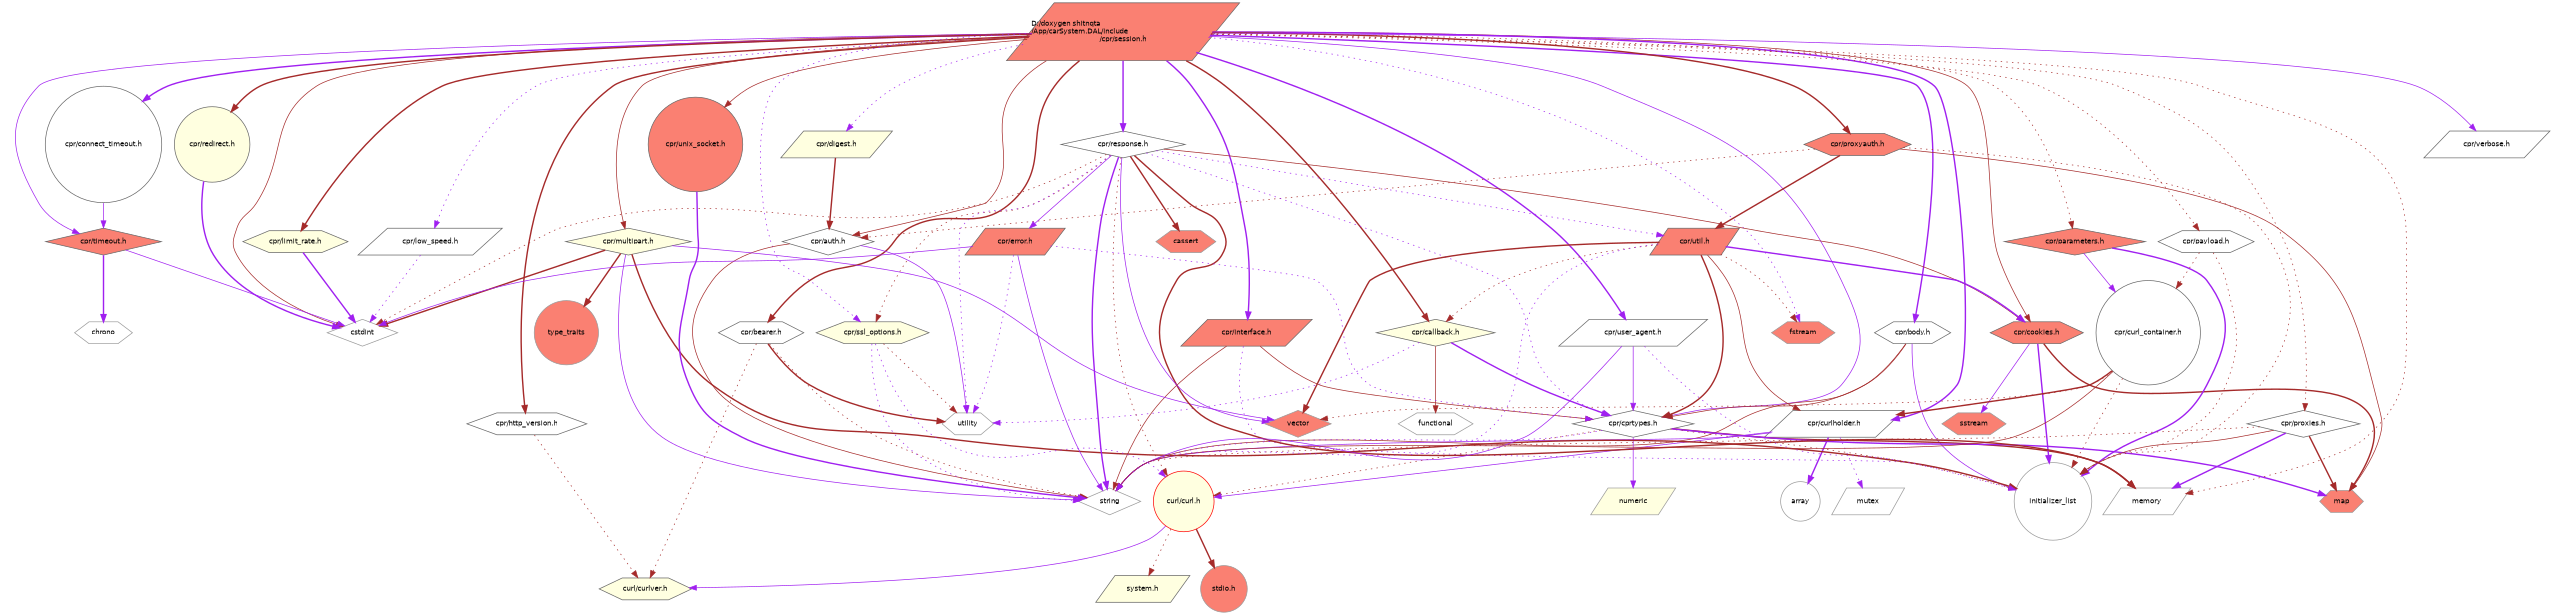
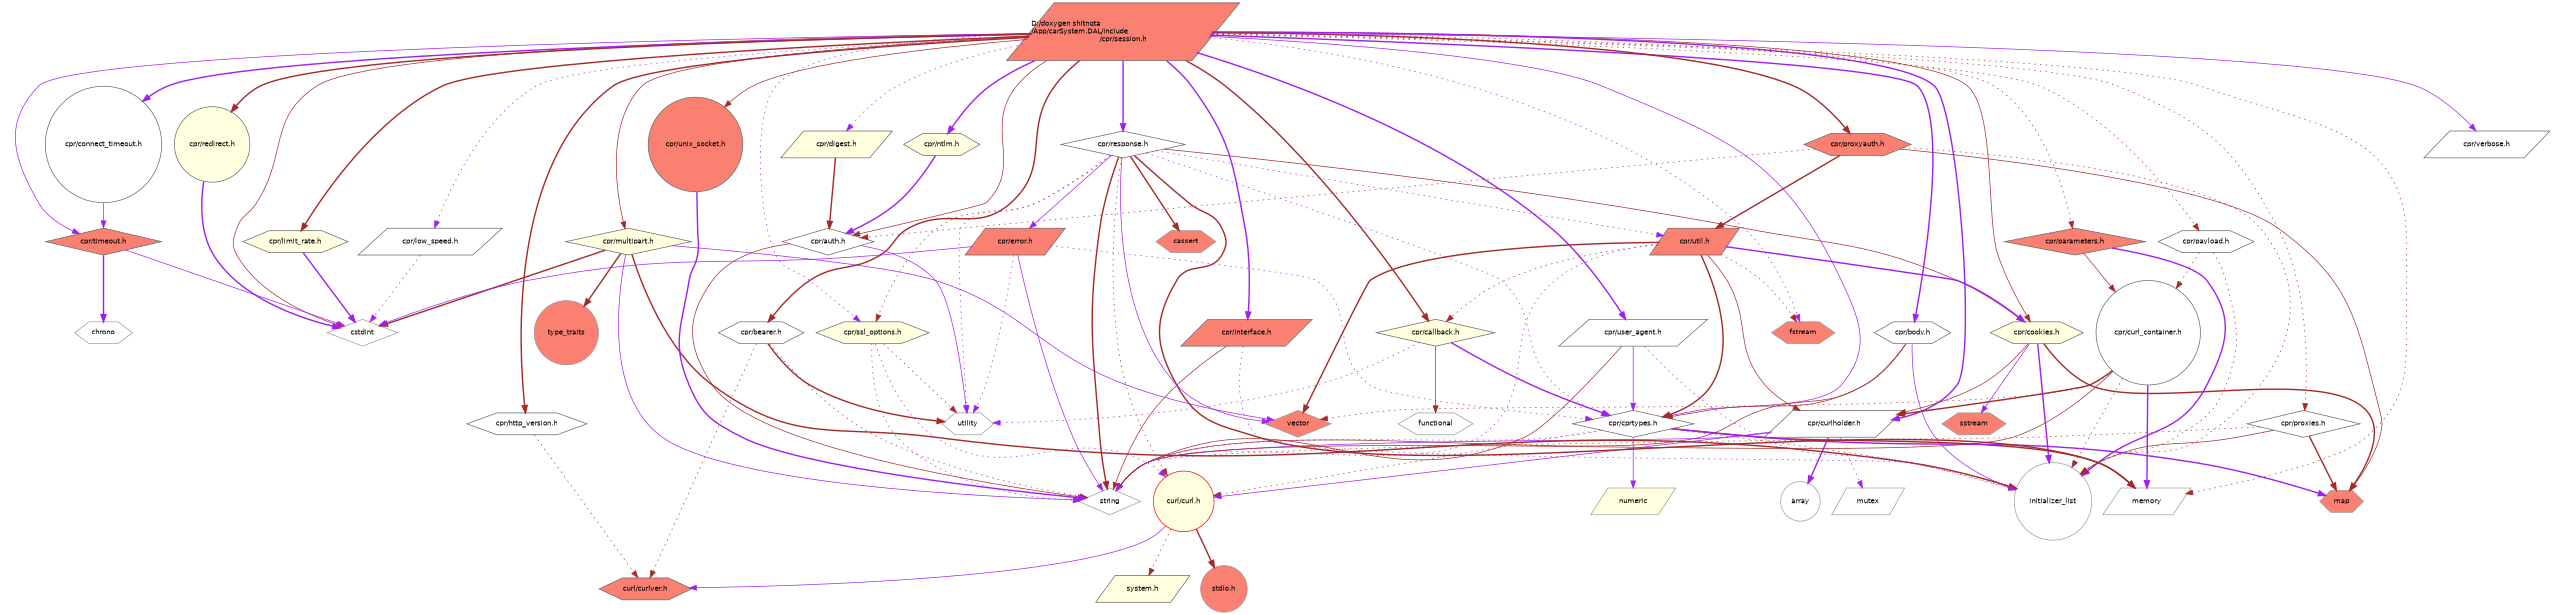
node "cpr/ntlm.h": added
edge "cpr/response.h" -> "cstdint": removed
edge "cpr/parameters.h" -> "cpr/curl_container.h": color purple -> brown
edge "cpr/response.h" -> "string": color purple -> brown
node "cpr/cookies.h": fillcolor salmon -> lightyellow
edge "cpr/cookies.h" -> "cpr/curlholder.h": added
edge "cpr/interface.h" -> "cpr/cprtypes.h": removed
edge "cpr/user_agent.h" -> "string": color purple -> brown
edge "cpr/proxies.h" -> "memory": now "cpr/curl_container.h" -> "memory"
node "curl/curlver.h": fillcolor lightyellow -> salmon
